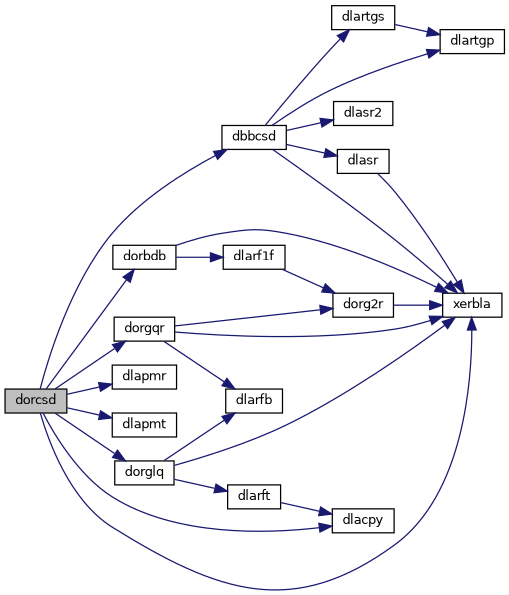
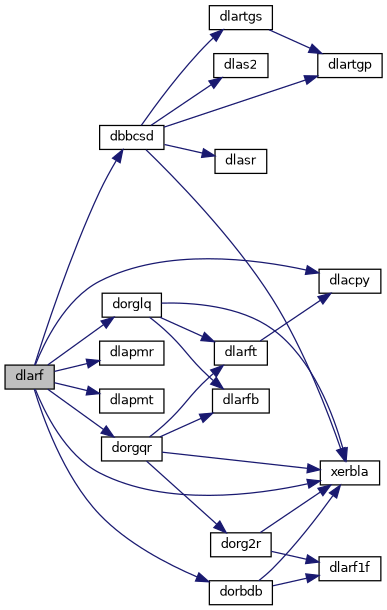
node "dlasr2": label "dlasr2" -> "dlas2"
edge "dlasr" -> "xerbla": removed
edge "dlarf1f" -> "dorg2r": reversed
node "dorcsd": label "dorcsd" -> "dlarf"
edge "dorgqr" -> "dlarft": added
